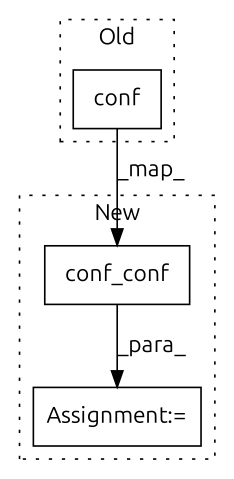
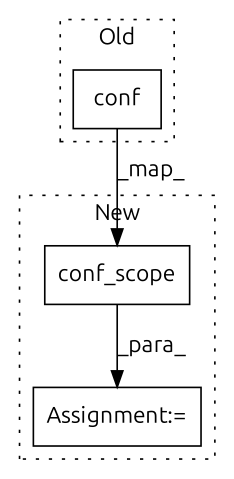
node "conf_conf": label "conf_conf" -> "conf_scope"
